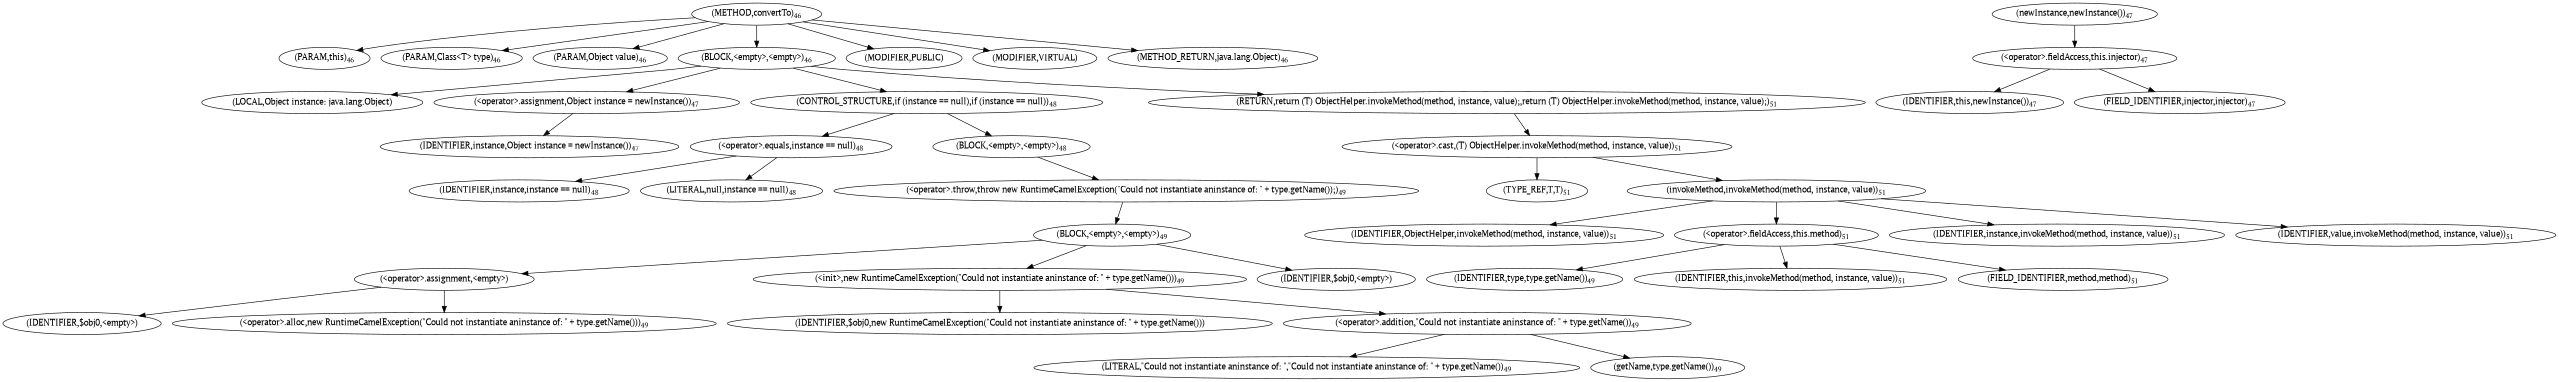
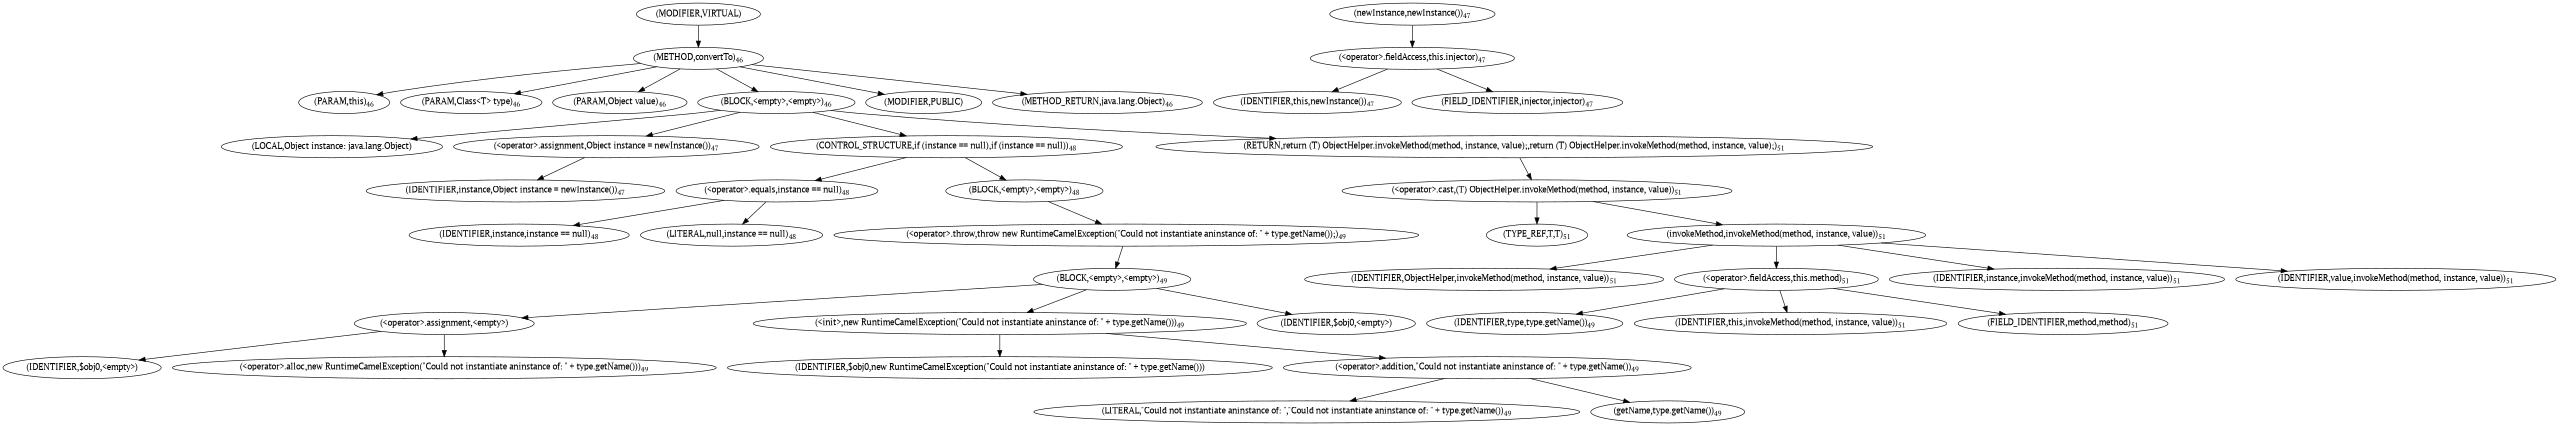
edge "(METHOD,convertTo)" -> "(MODIFIER,VIRTUAL)": reversed
